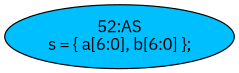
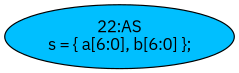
node "52:AS s = { a[6:0], b[6:0] };": label "52:AS s = { a[6:0], b[6:0] };" -> "22:AS s = { a[6:0], b[6:0] };"
